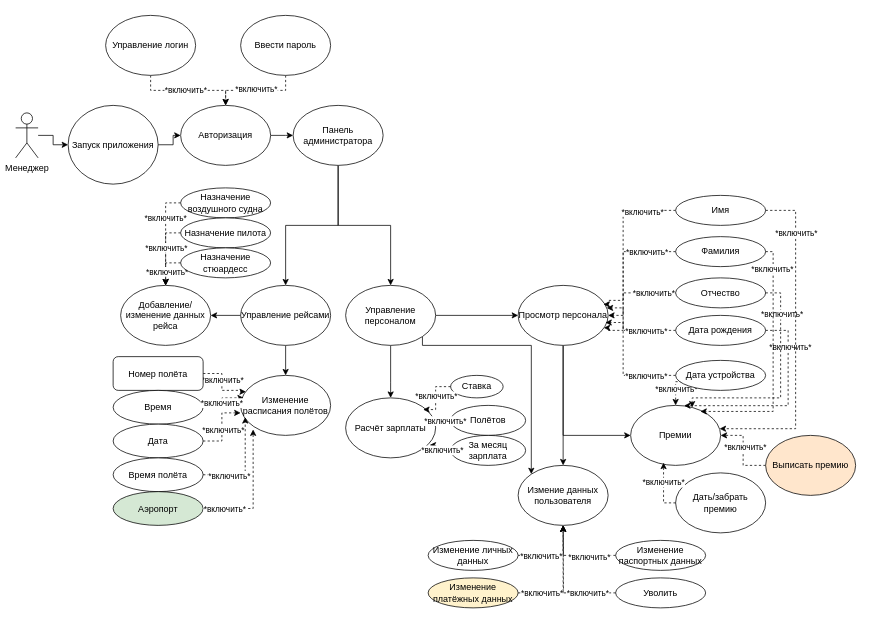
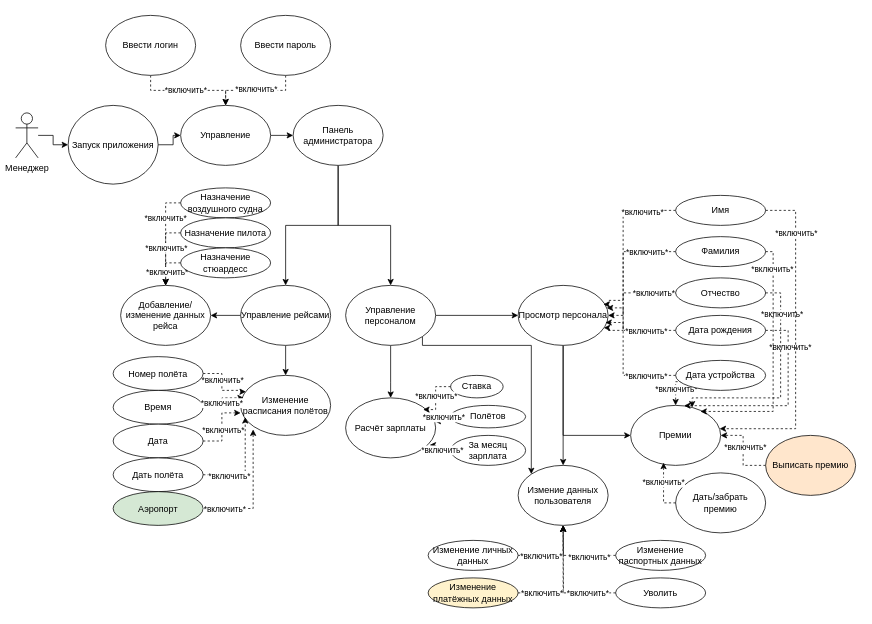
node "Управление логин": label "Управление логин" -> "Ввести логин"
node "Авторизация": label "Авторизация" -> "Управление"
node "Номер полёта": shape rounded rectangle -> ellipse
node "Полётов": size 75x30 -> 75x23
node "Время полёта": label "Время полёта" -> "Дать полёта"
